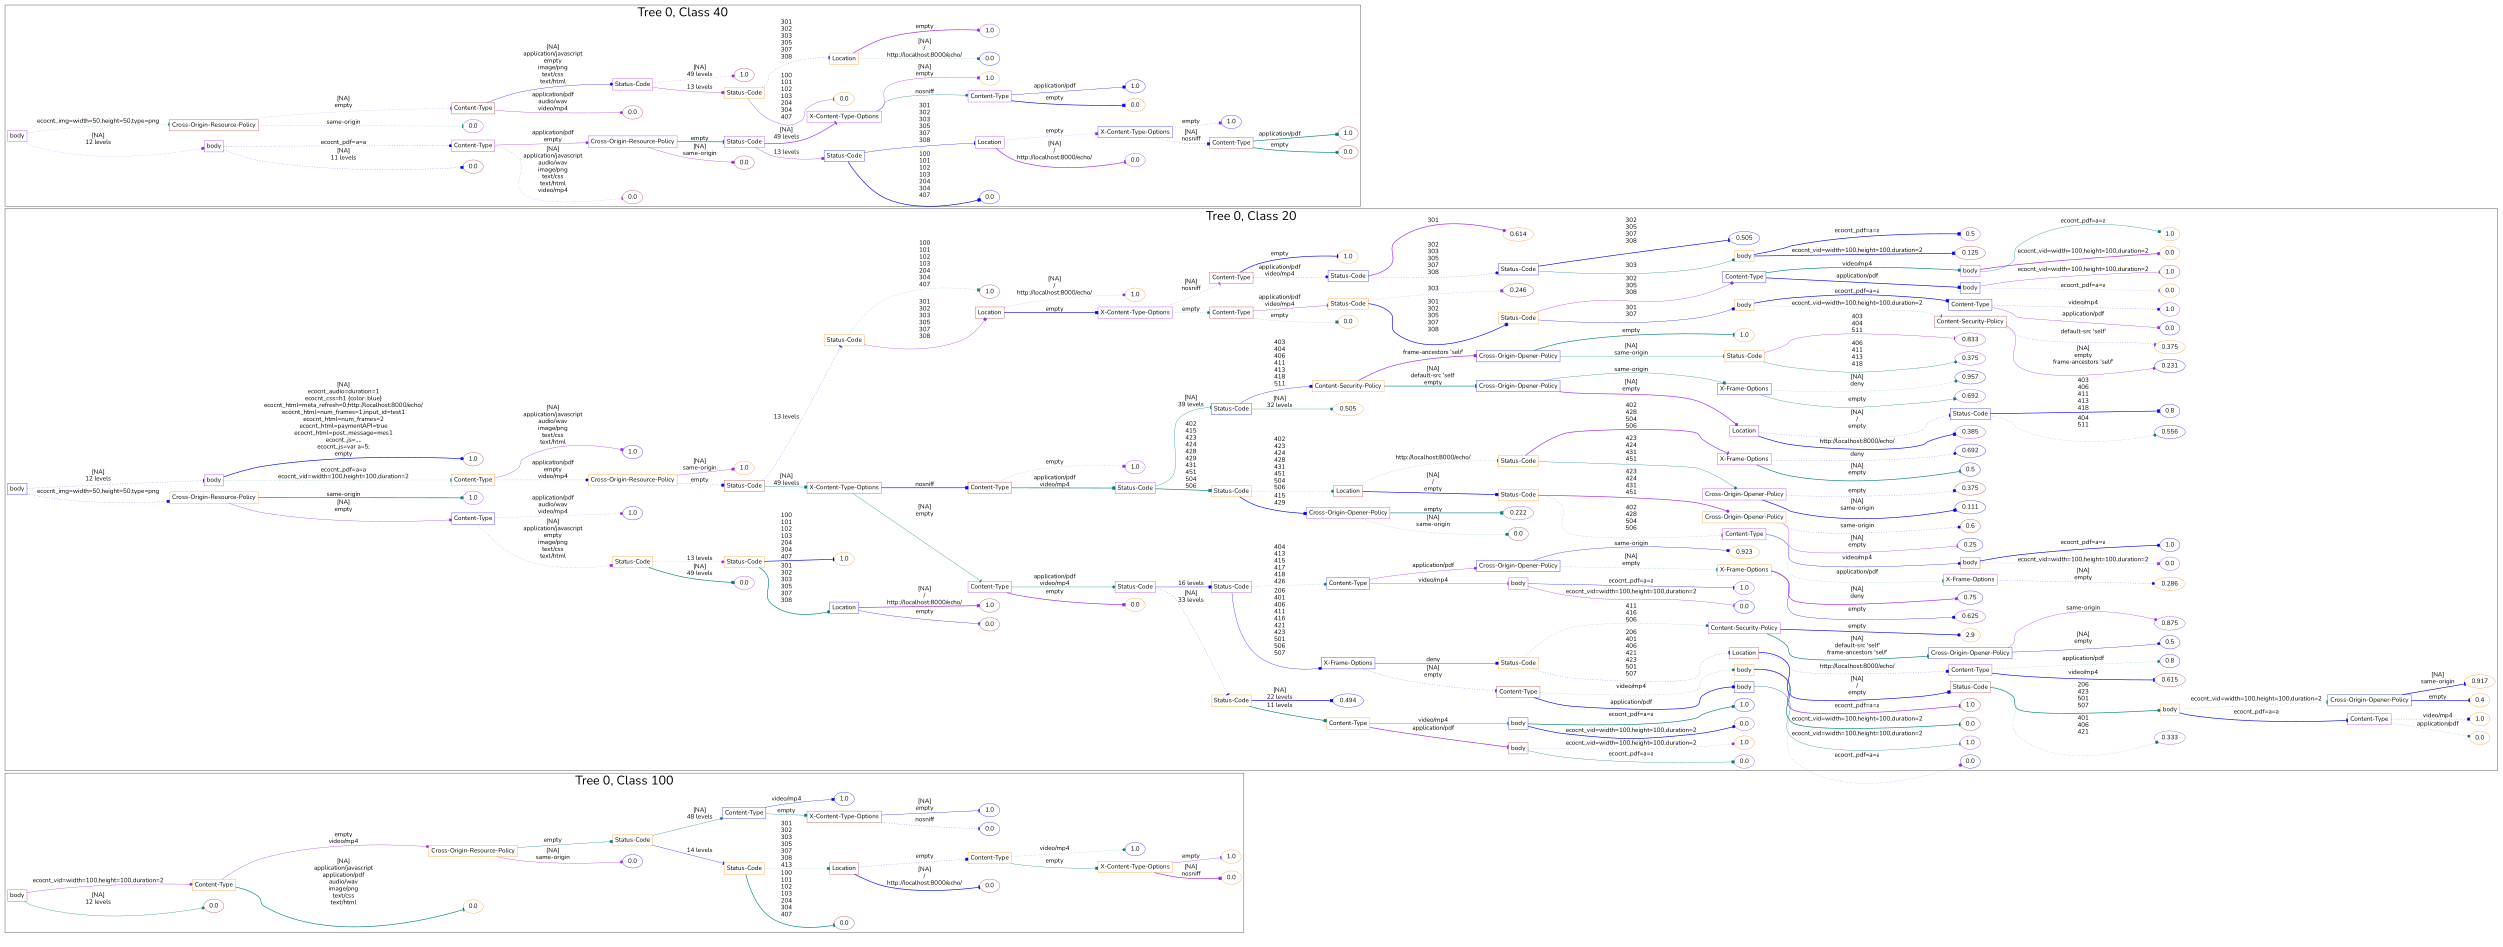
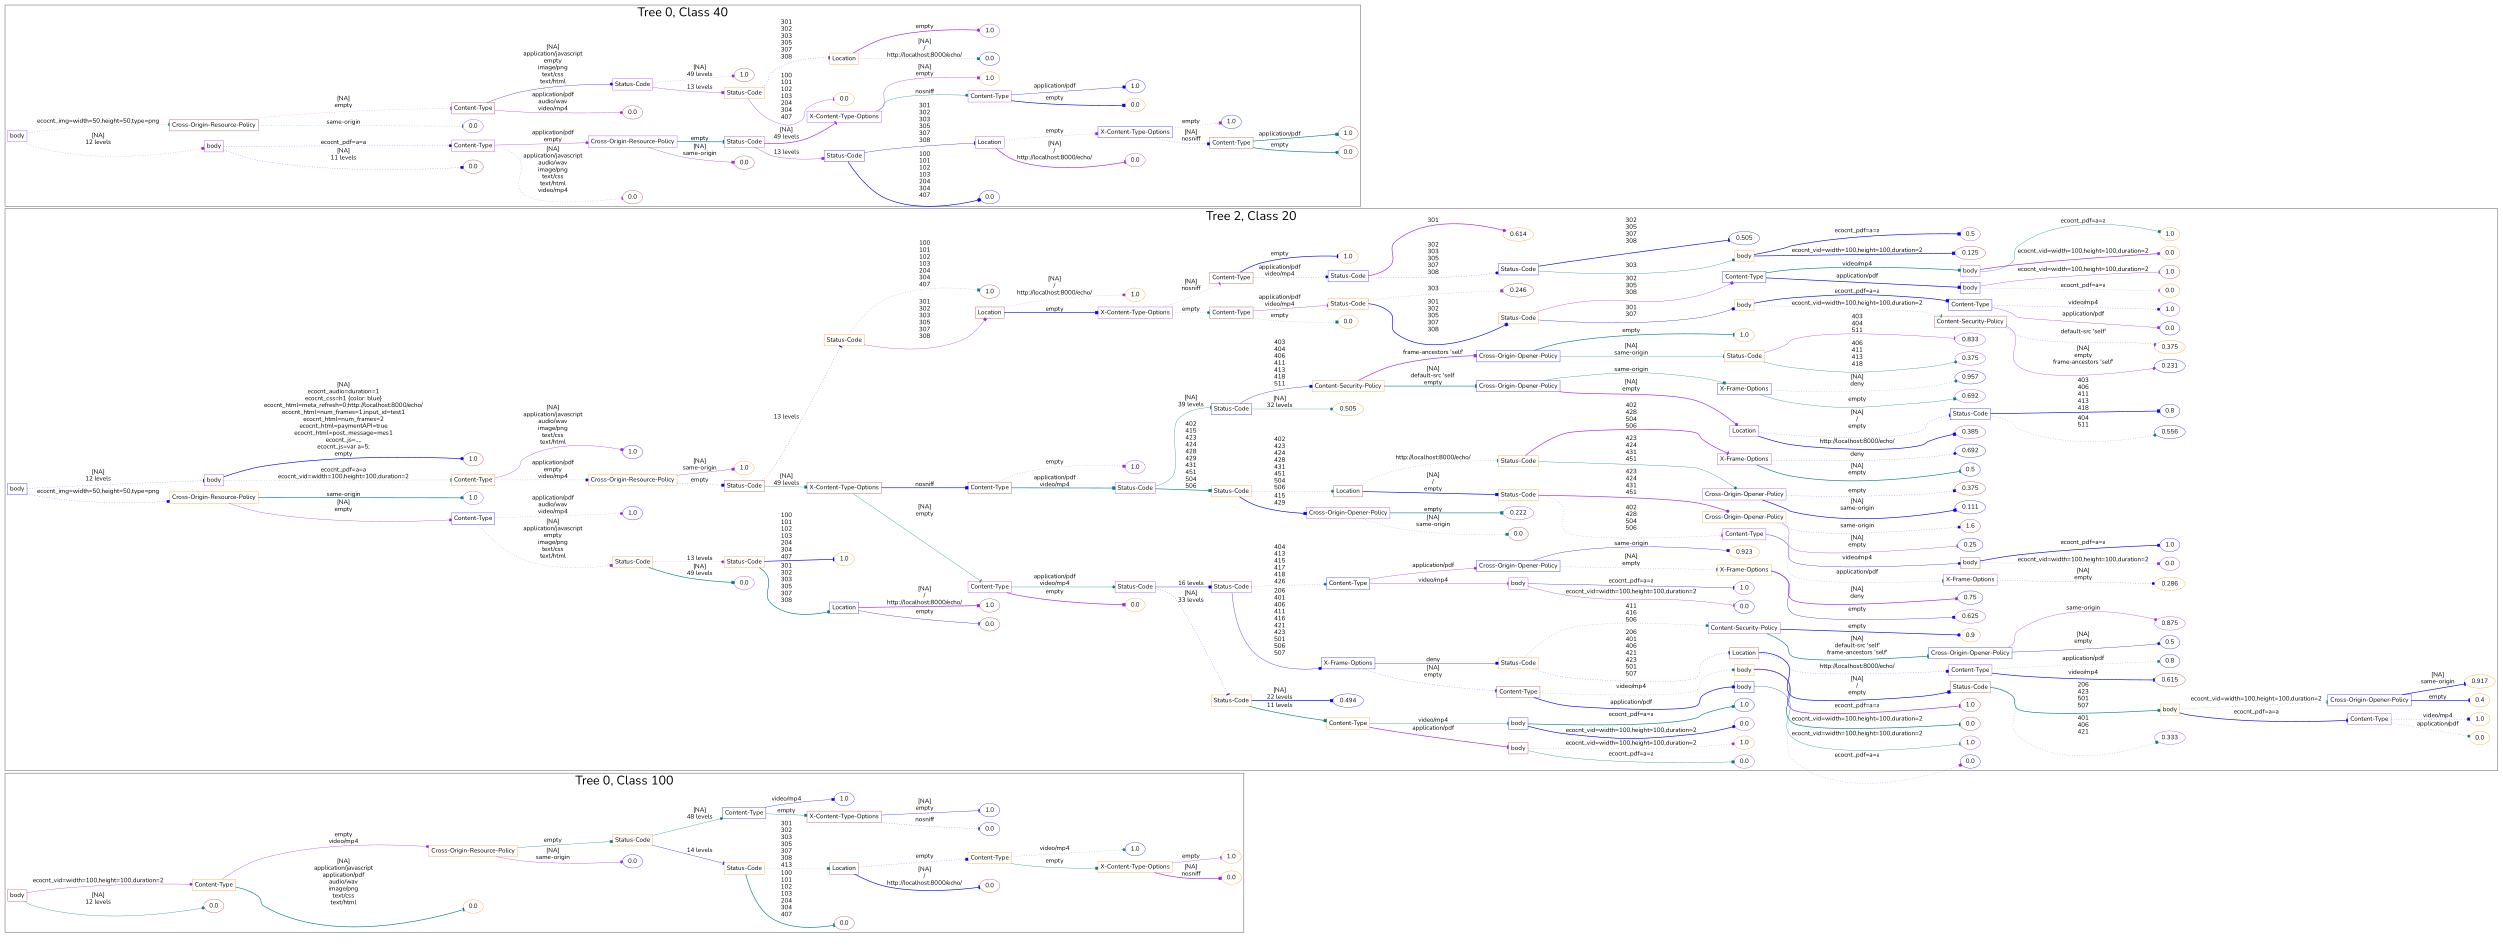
cluster "Tree 0, Class 20": label "Tree 0, Class 20" -> "Tree 2, Class 20"
node "0.6": label "0.6" -> "1.6"
node "2.9": label "2.9" -> "0.9"
